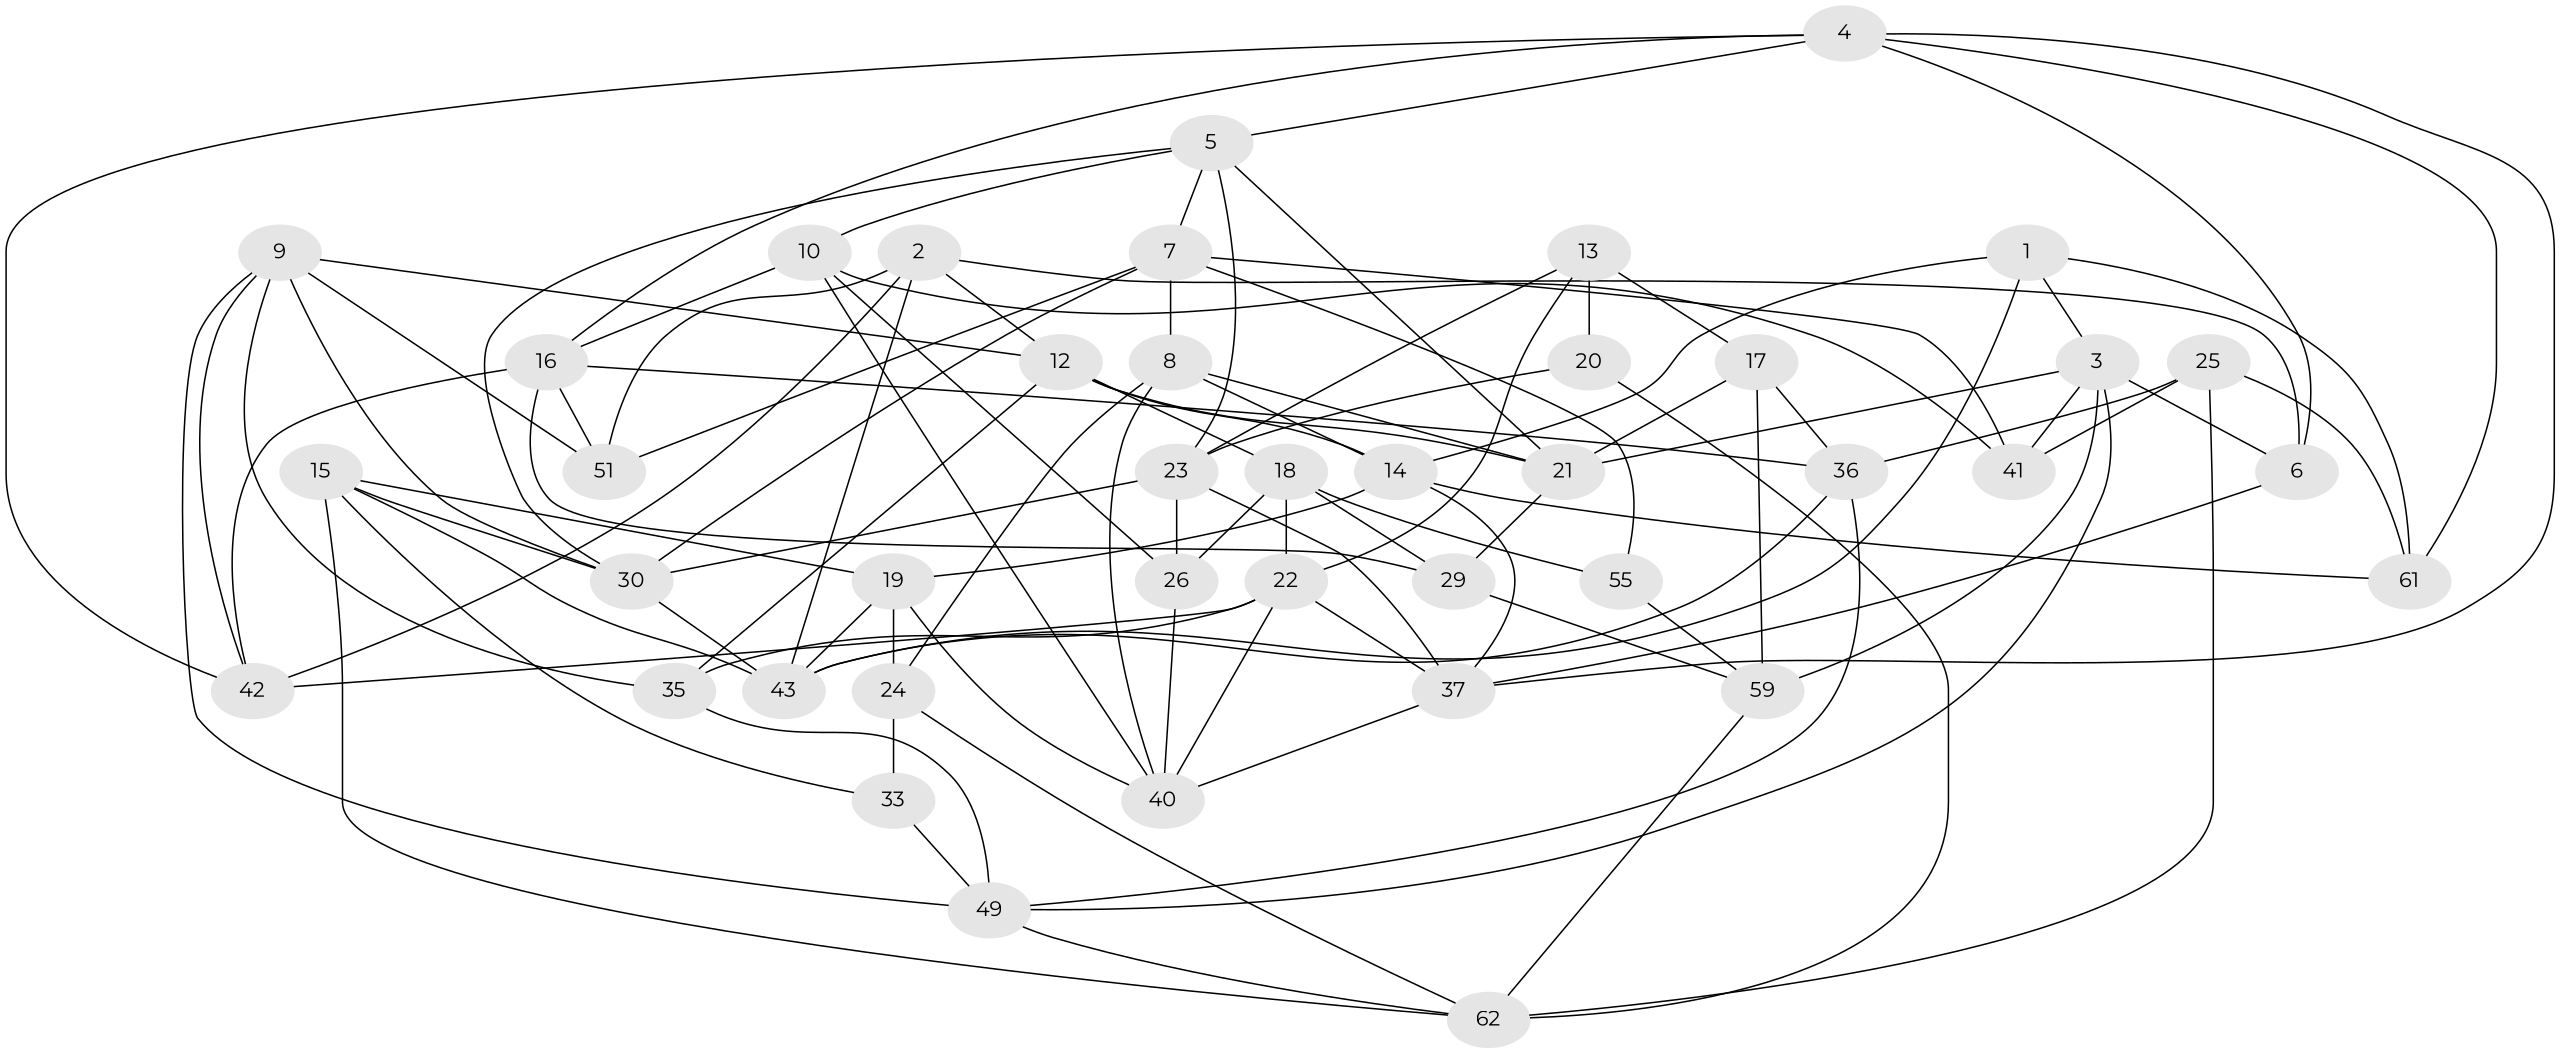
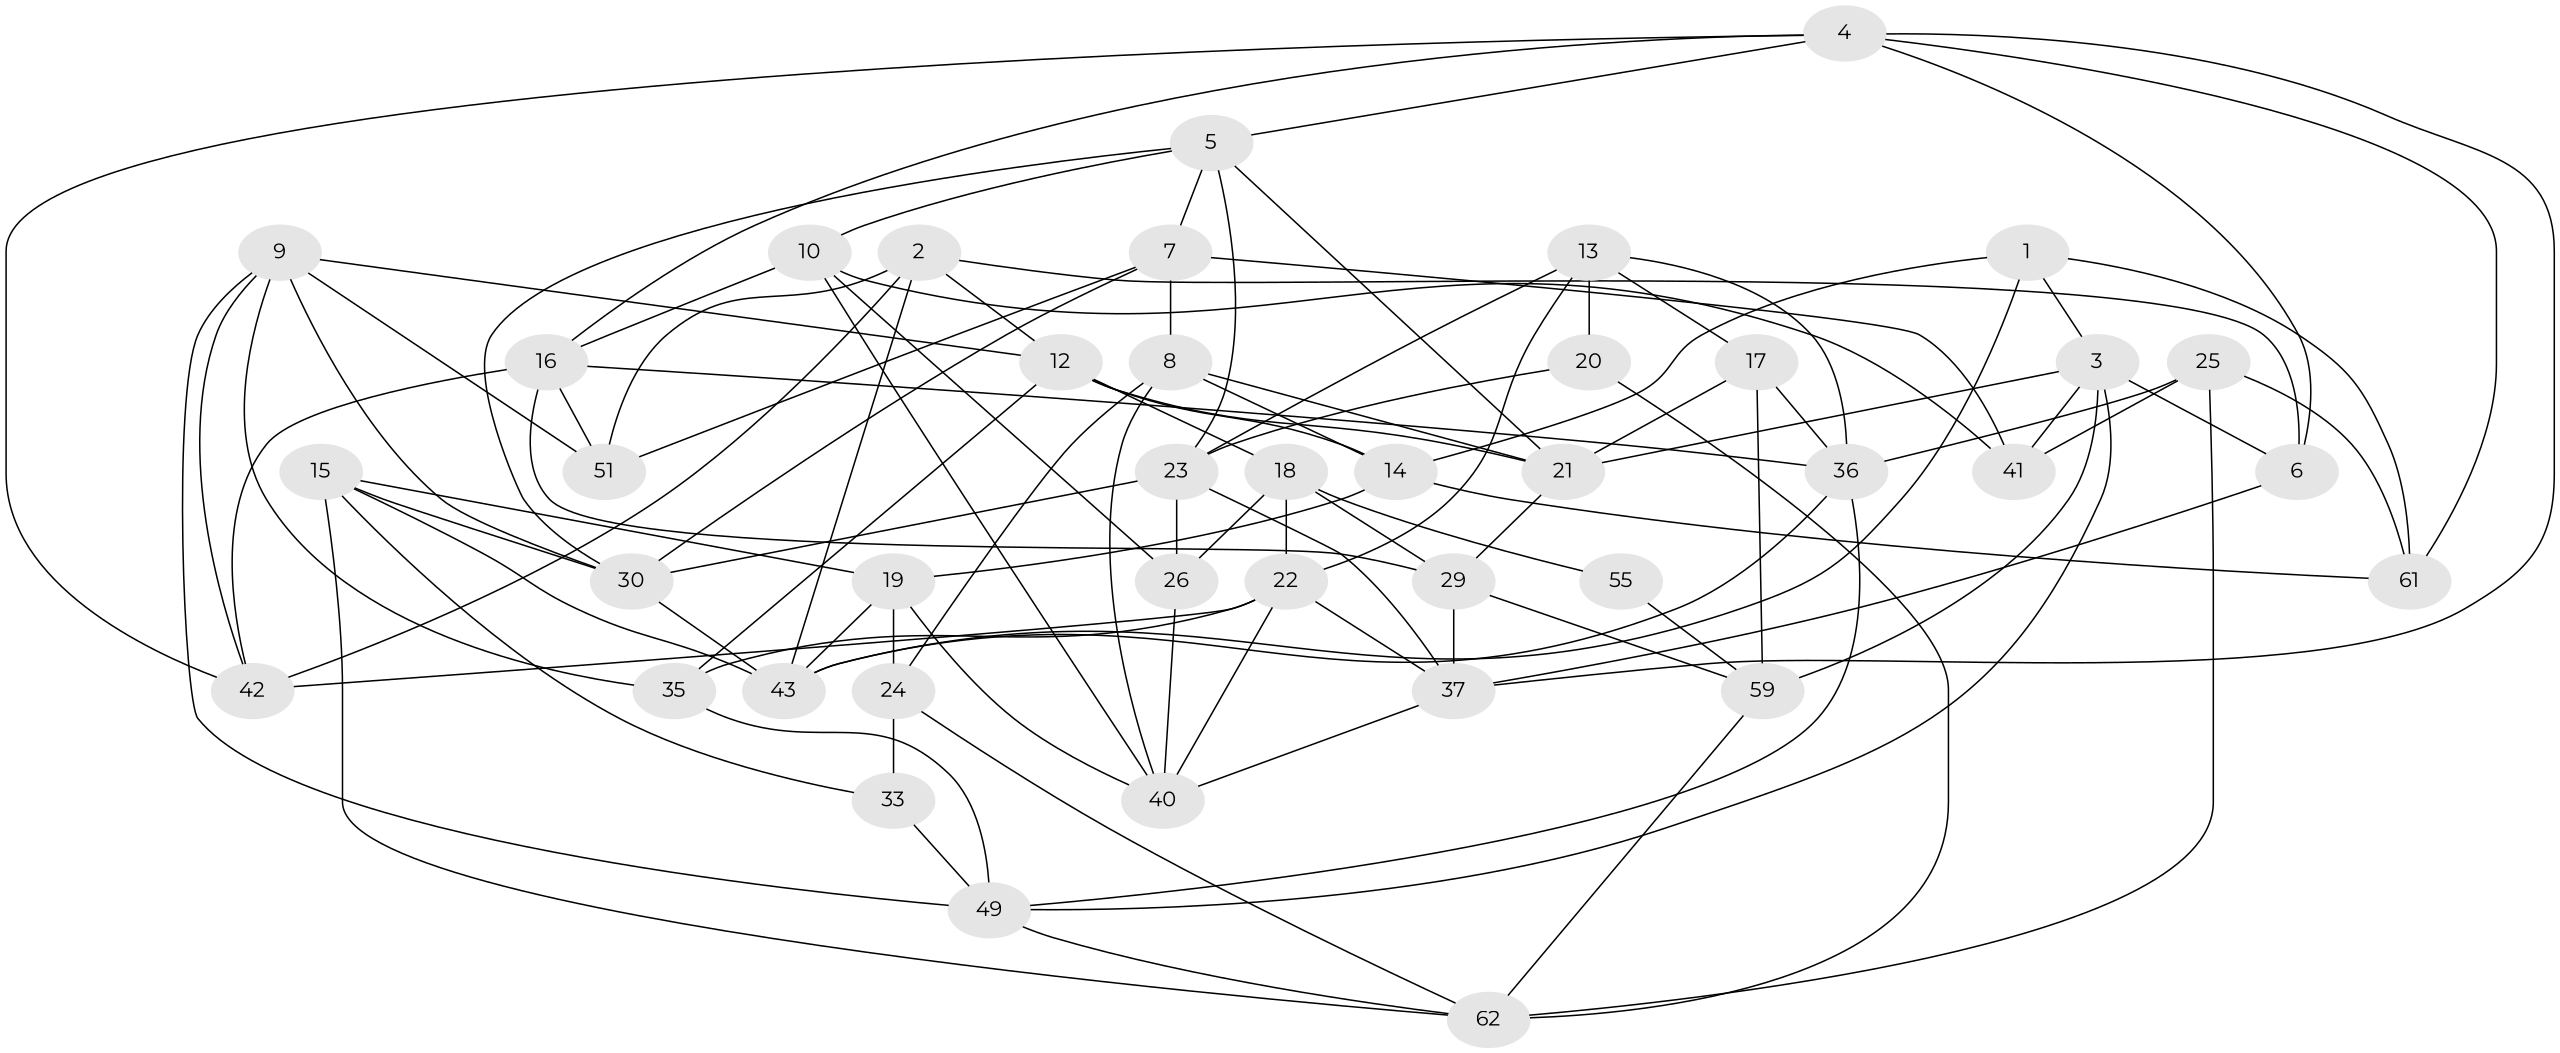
edge "13" -- "36": added
edge "7" -- "55": removed
edge "14" -- "37": now "29" -- "37"
